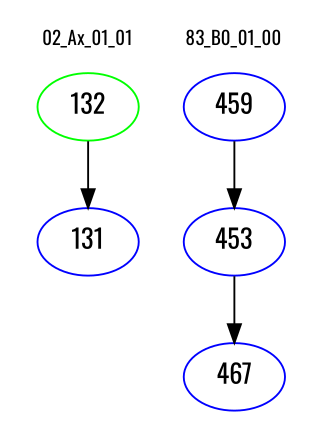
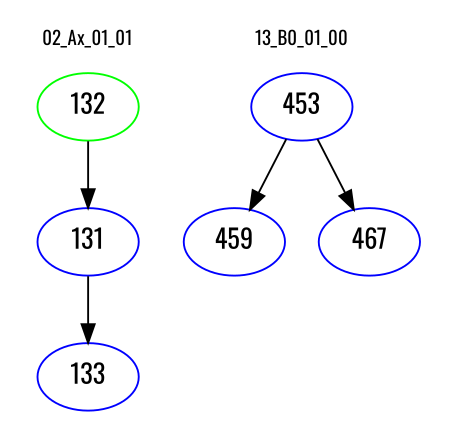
cluster "83_B0_01_00": label "83_B0_01_00" -> "13_B0_01_00"
edge "459" -> "453": reversed
node "133": added
